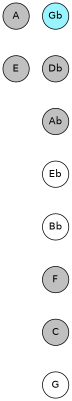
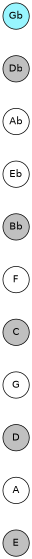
node "A": fillcolor gray -> white
node "Ab": fillcolor gray -> white
node "Bb": fillcolor white -> gray
node "F": fillcolor gray -> white
node "D": added
